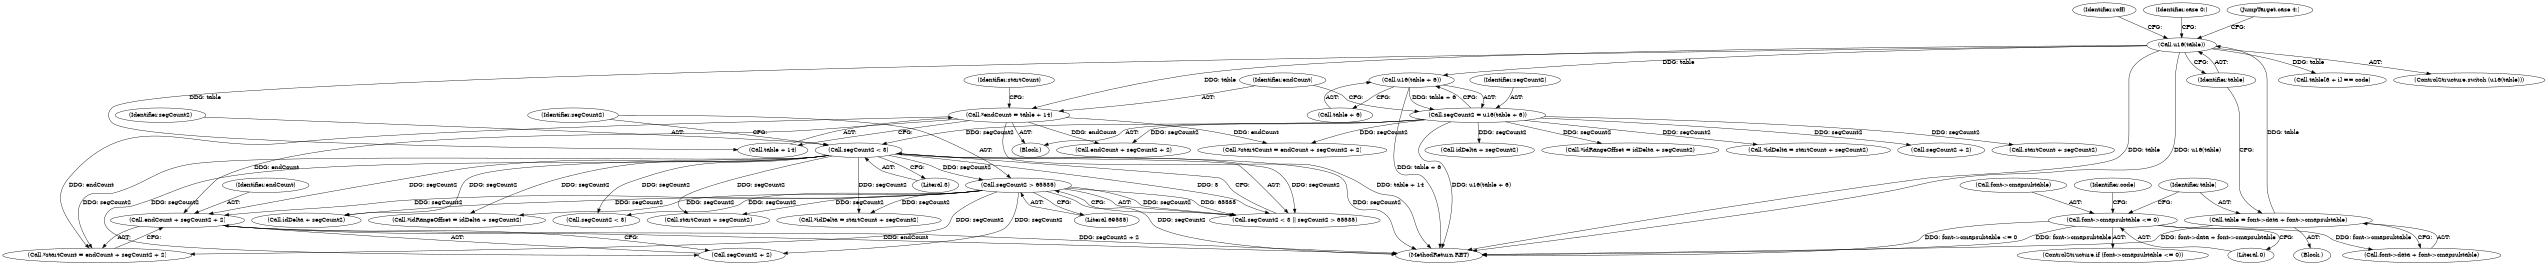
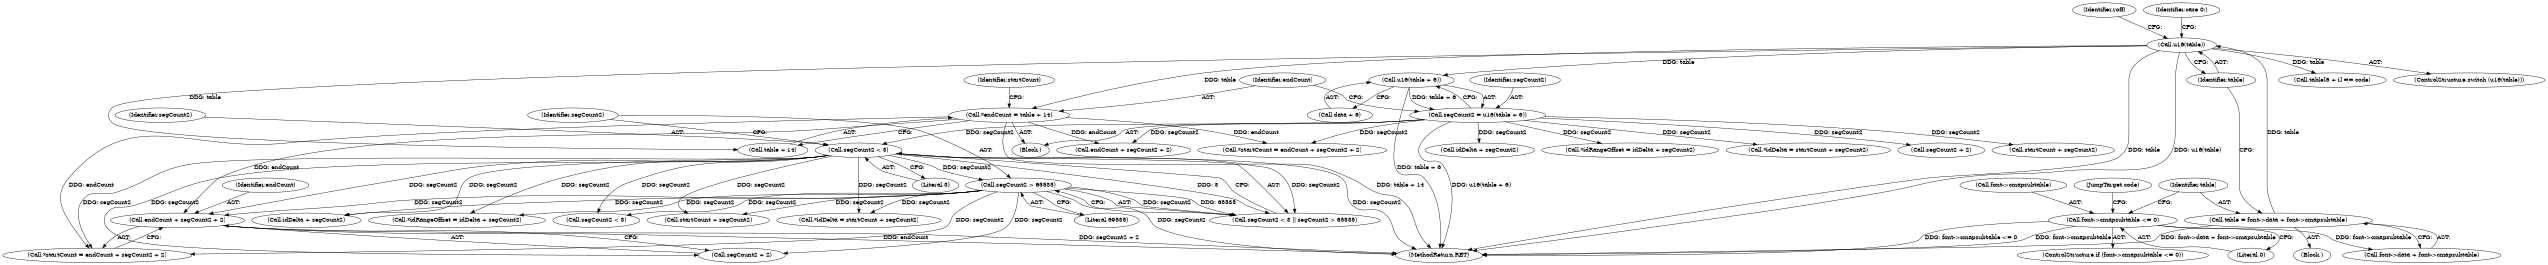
node "(JumpTarget,case 4:)": removed
node "(Call,table + 6)": label "(Call,table + 6)" -> "(Call,data + 6)"
node "(Identifier,code)": label "(Identifier,code)" -> "(JumpTarget,code)"
